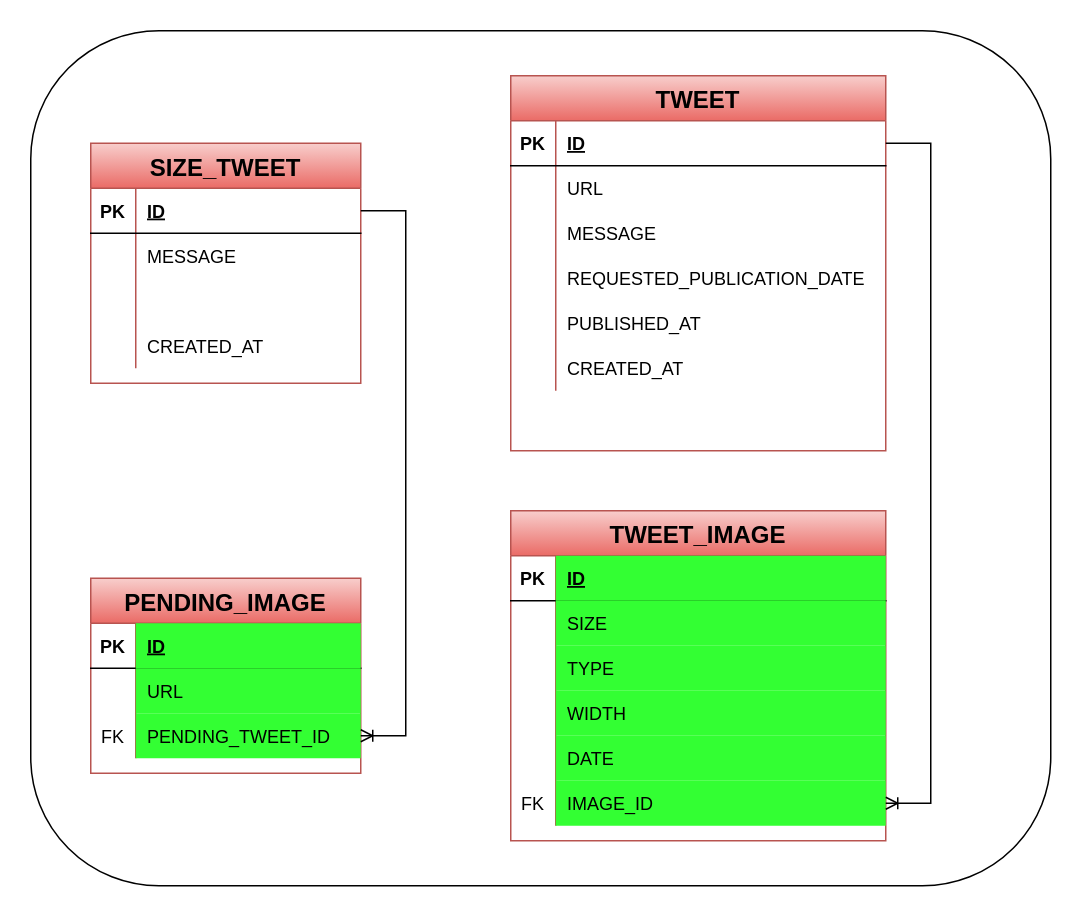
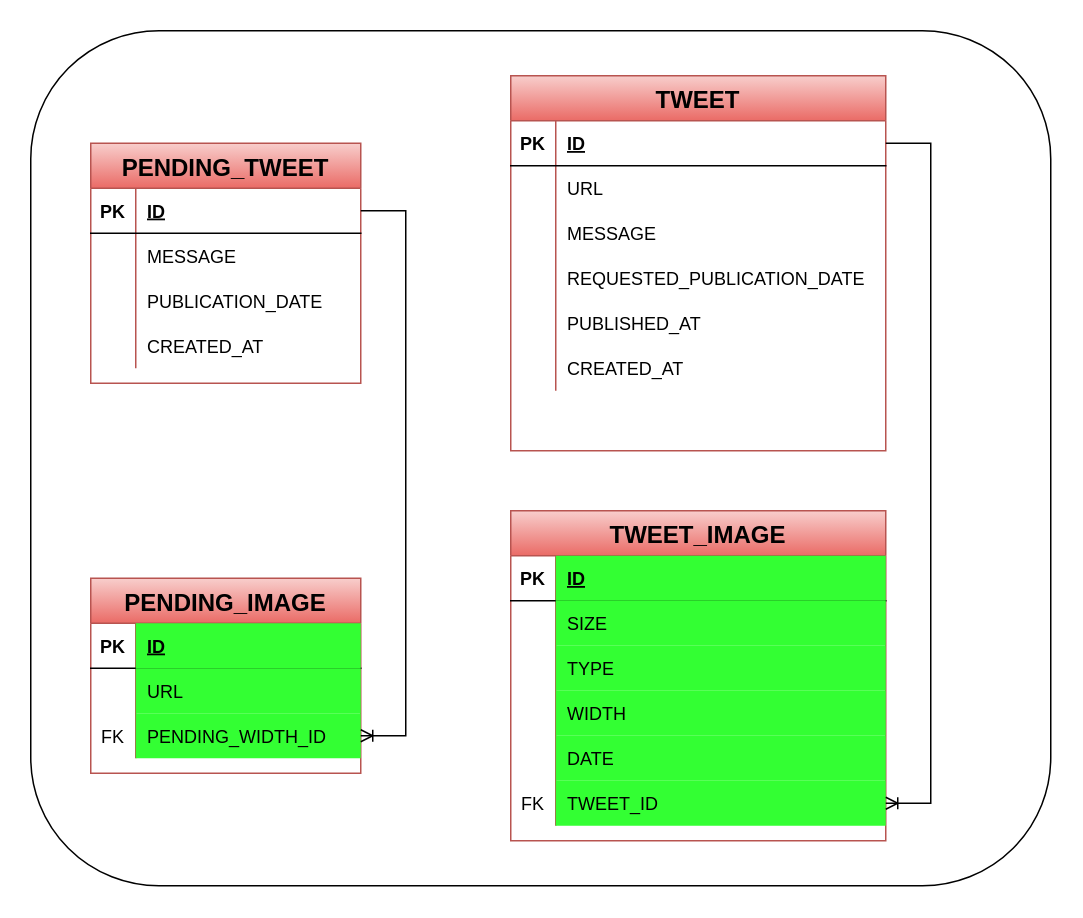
node "SIZE_TWEET": label "SIZE_TWEET" -> "PENDING_TWEET"
node "PUBLICATION_DATE": added
node "PENDING_TWEET_ID": label "PENDING_TWEET_ID" -> "PENDING_WIDTH_ID"
node "IMAGE_ID": label "IMAGE_ID" -> "TWEET_ID"
